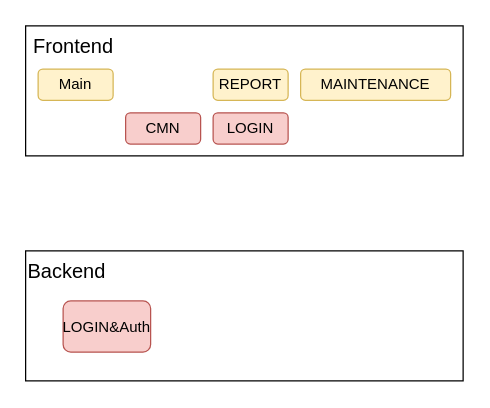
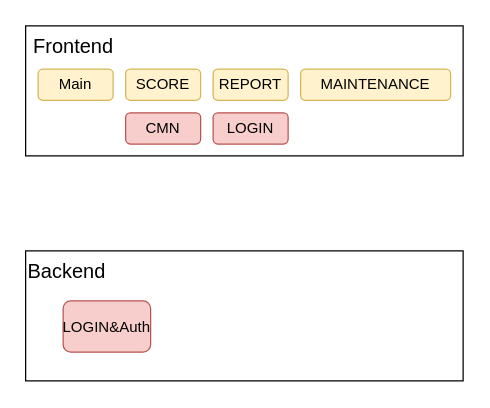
node "SCORE": added
